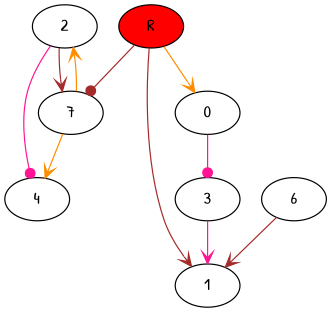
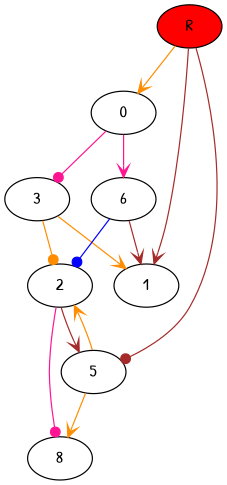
node "7": label "7" -> "5"
edge "0" -> "6": added
node "4": label "4" -> "8"
edge "6" -> "2": added
edge "3" -> "1": color deeppink -> darkorange
edge "3" -> "2": added
